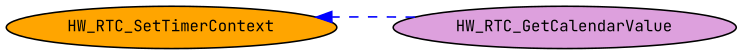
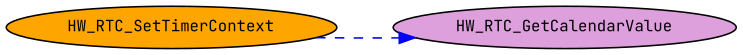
edge "HW_RTC_GetCalendarValue" -> "HW_RTC_SetTimerContext": reversed
